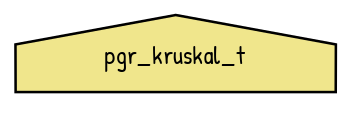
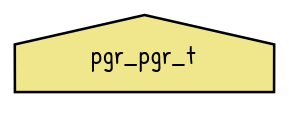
node "pgr_kruskal_t": label "pgr_kruskal_t" -> "pgr_pgr_t"
